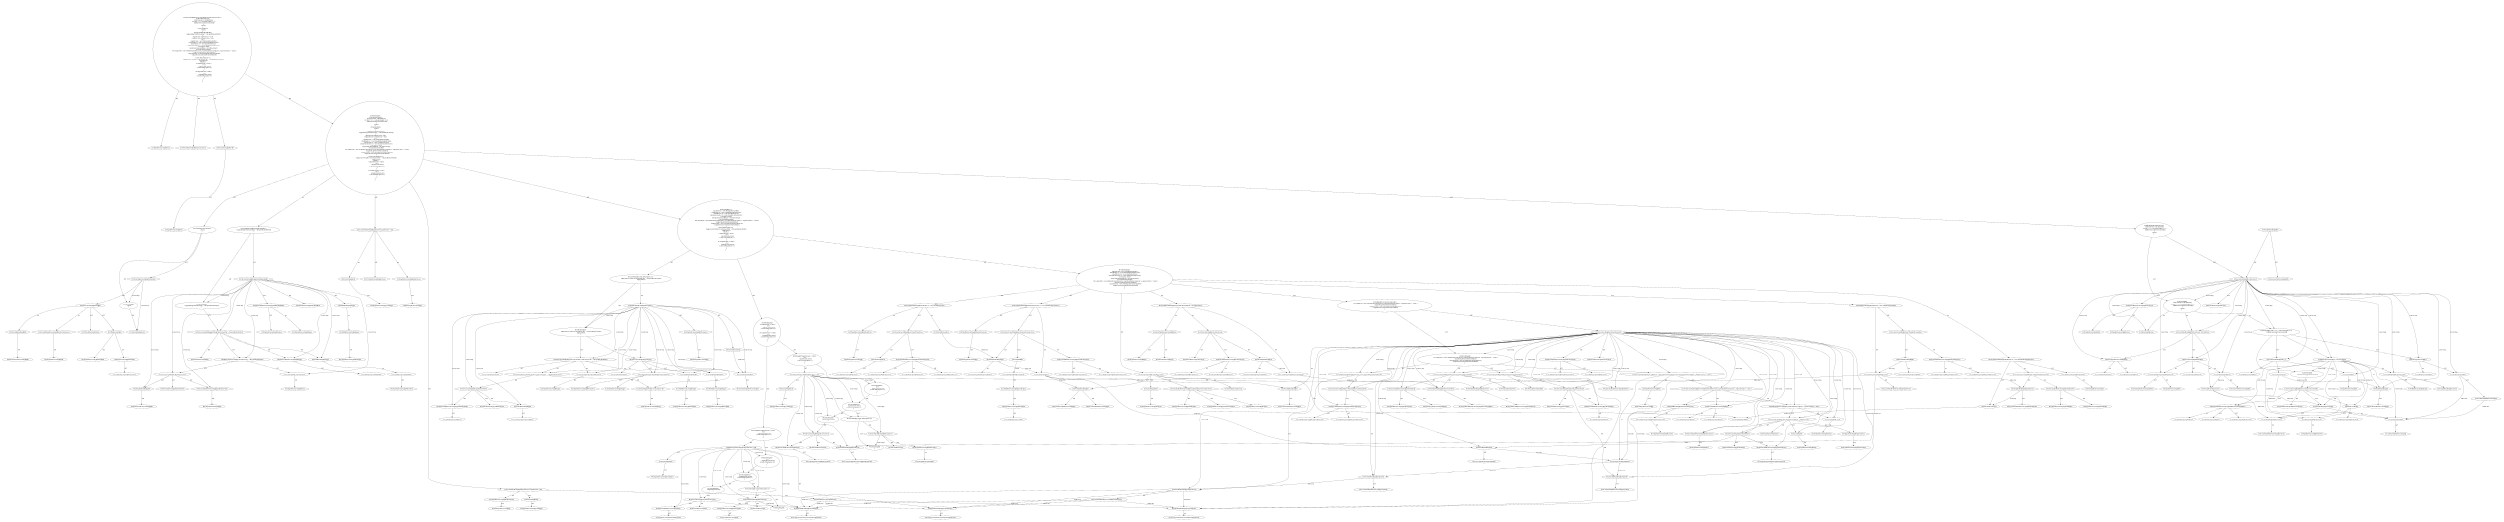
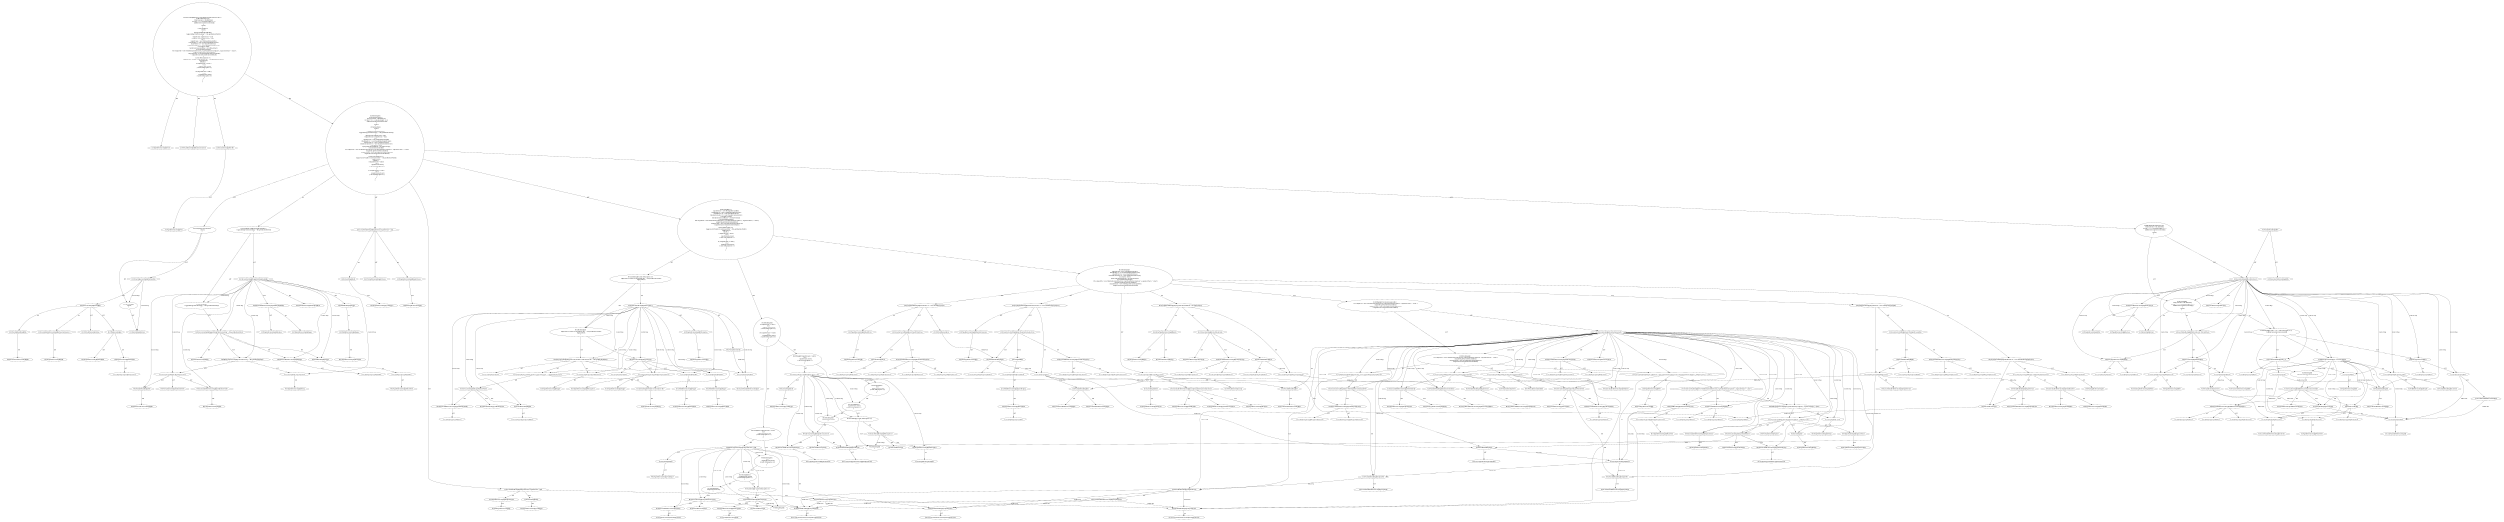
edge "38:CtBinaryOperatorImpl@inputStream != null" -> "41:CtCatchVariableImpl@IOException e": now "38:CtBinaryOperatorImpl@inputStream != null" -> "41:CtTypeReferenceImpl@IOException"
